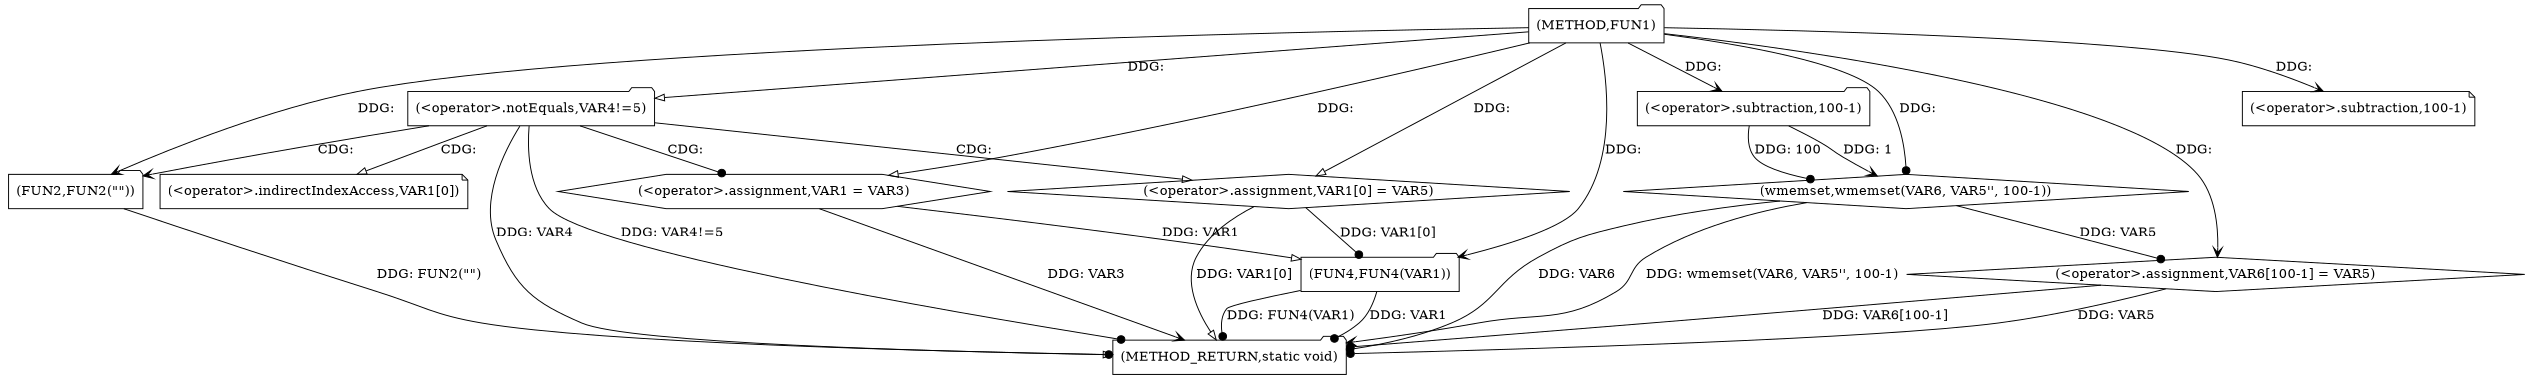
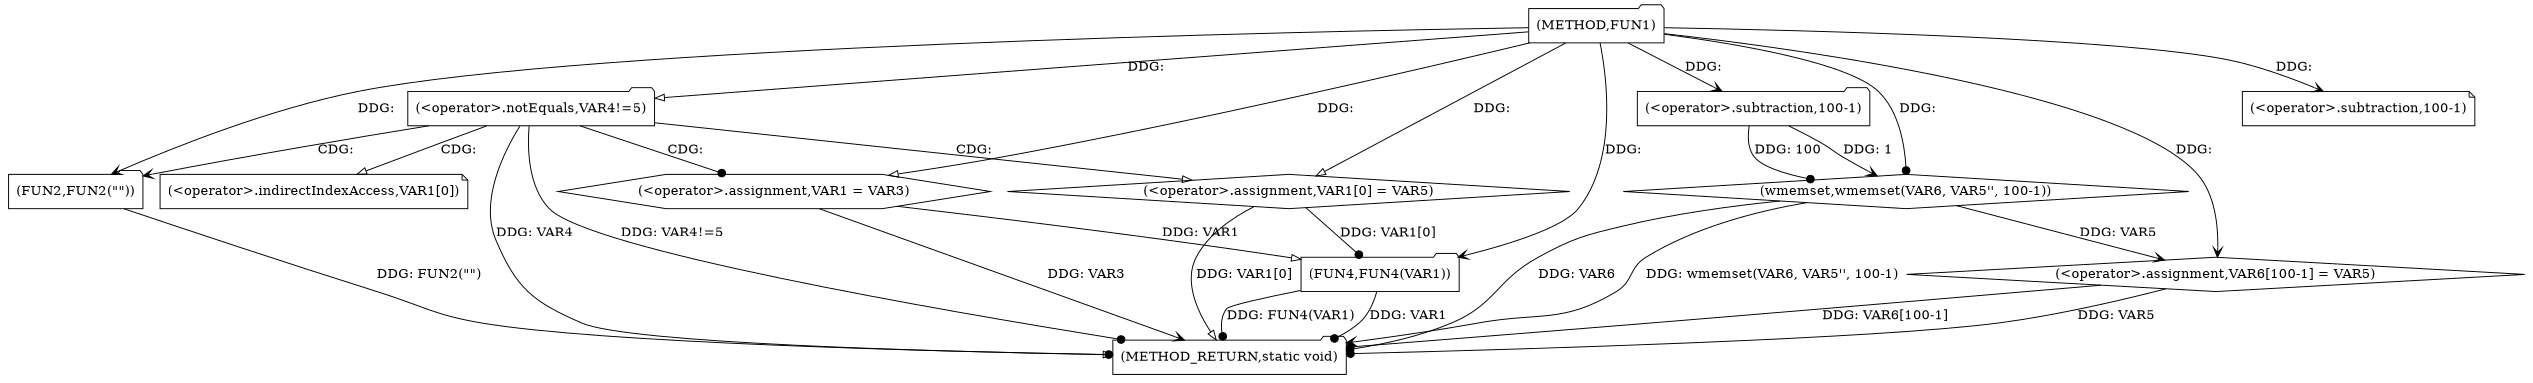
edge "(wmemset,wmemset(VAR6, VAR5'', 100-1))" -> "(<operator>.assignment,VAR6[100-1] = VAR5)": arrowhead dot -> vee
